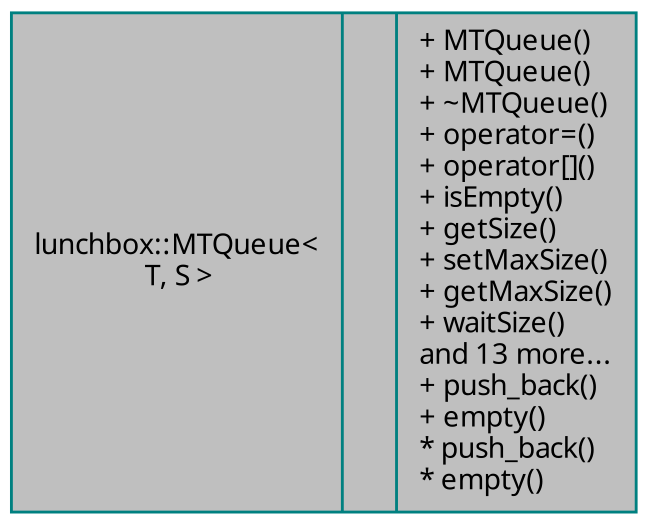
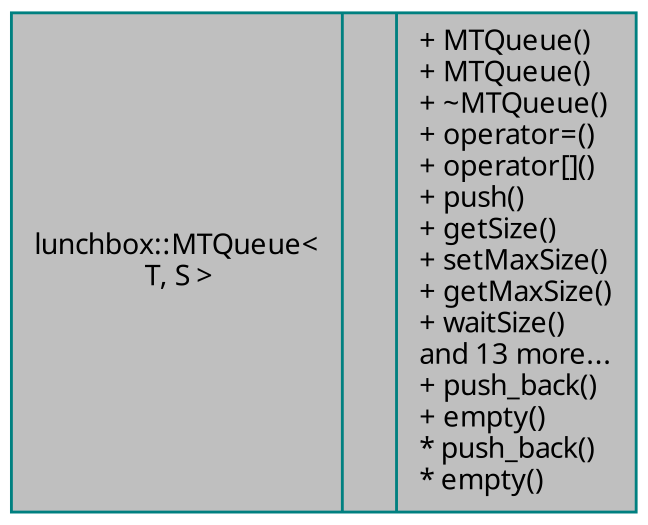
node "lunchbox::MTQueue<": text "+ isEmpty()" -> "+ push()"
